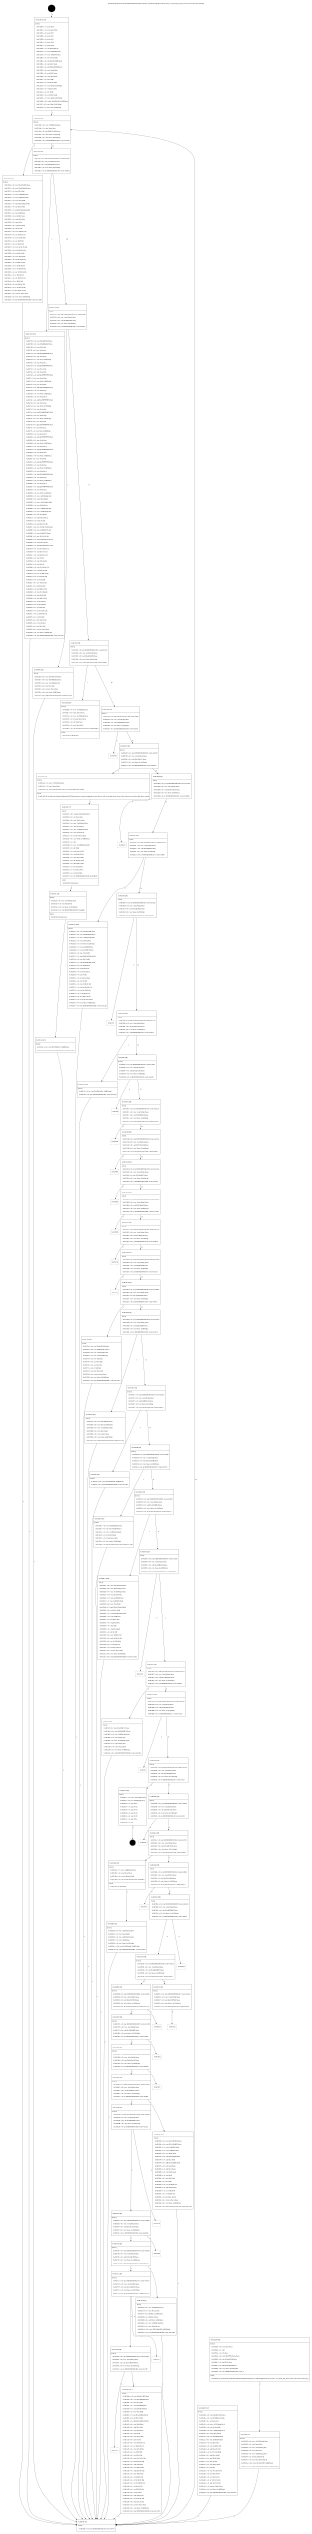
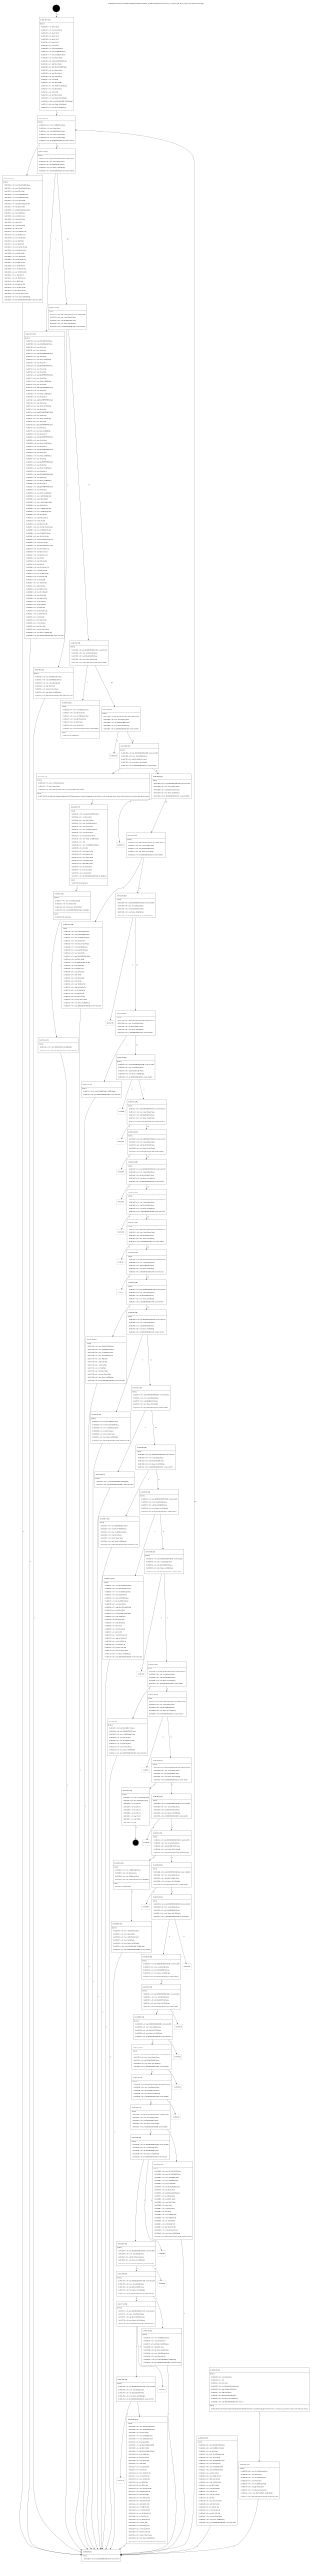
edge "0x401620 [28]" -> "0x401658 [28]": now "0x40163c [28]" -> "0x401658 [28]"
